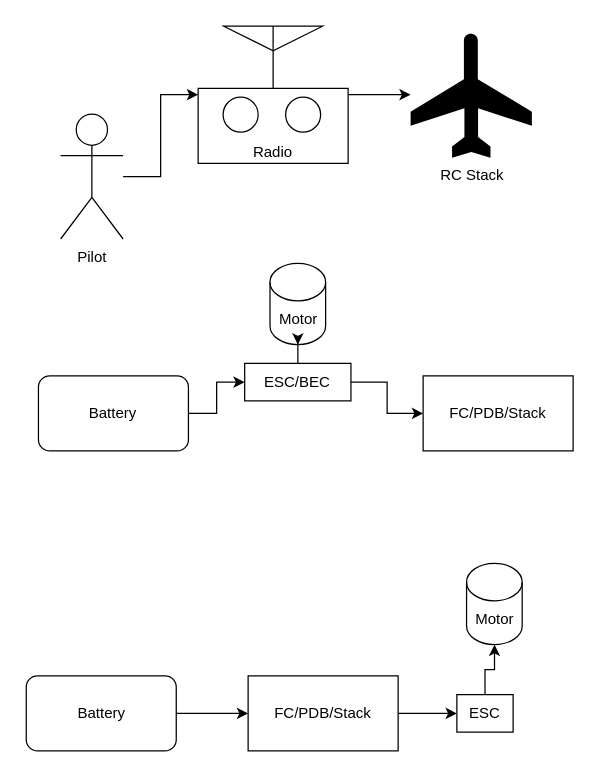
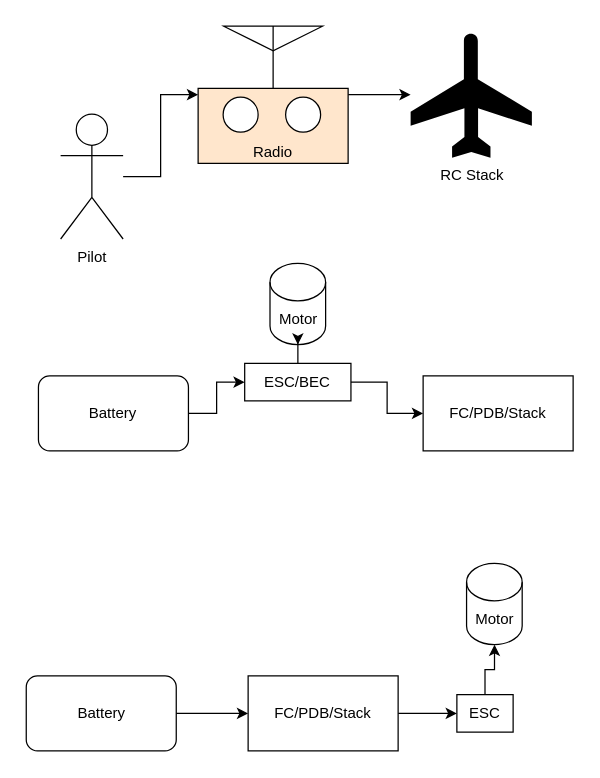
node "Radio": fillcolor #ffffff -> #ffe6cc
